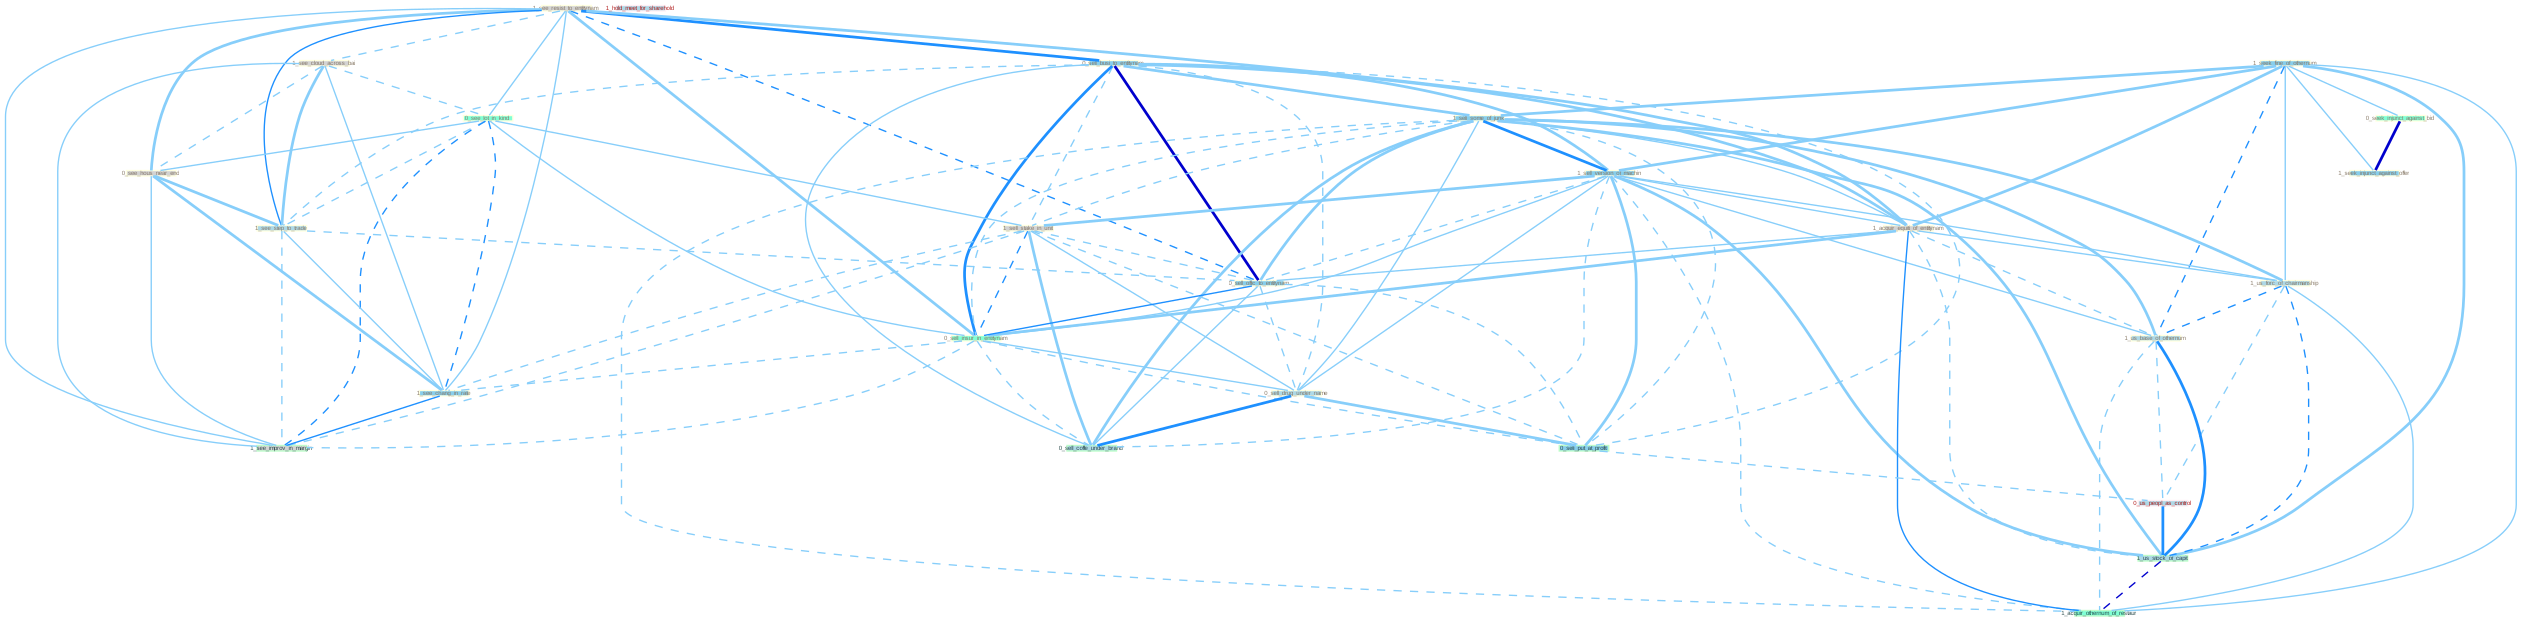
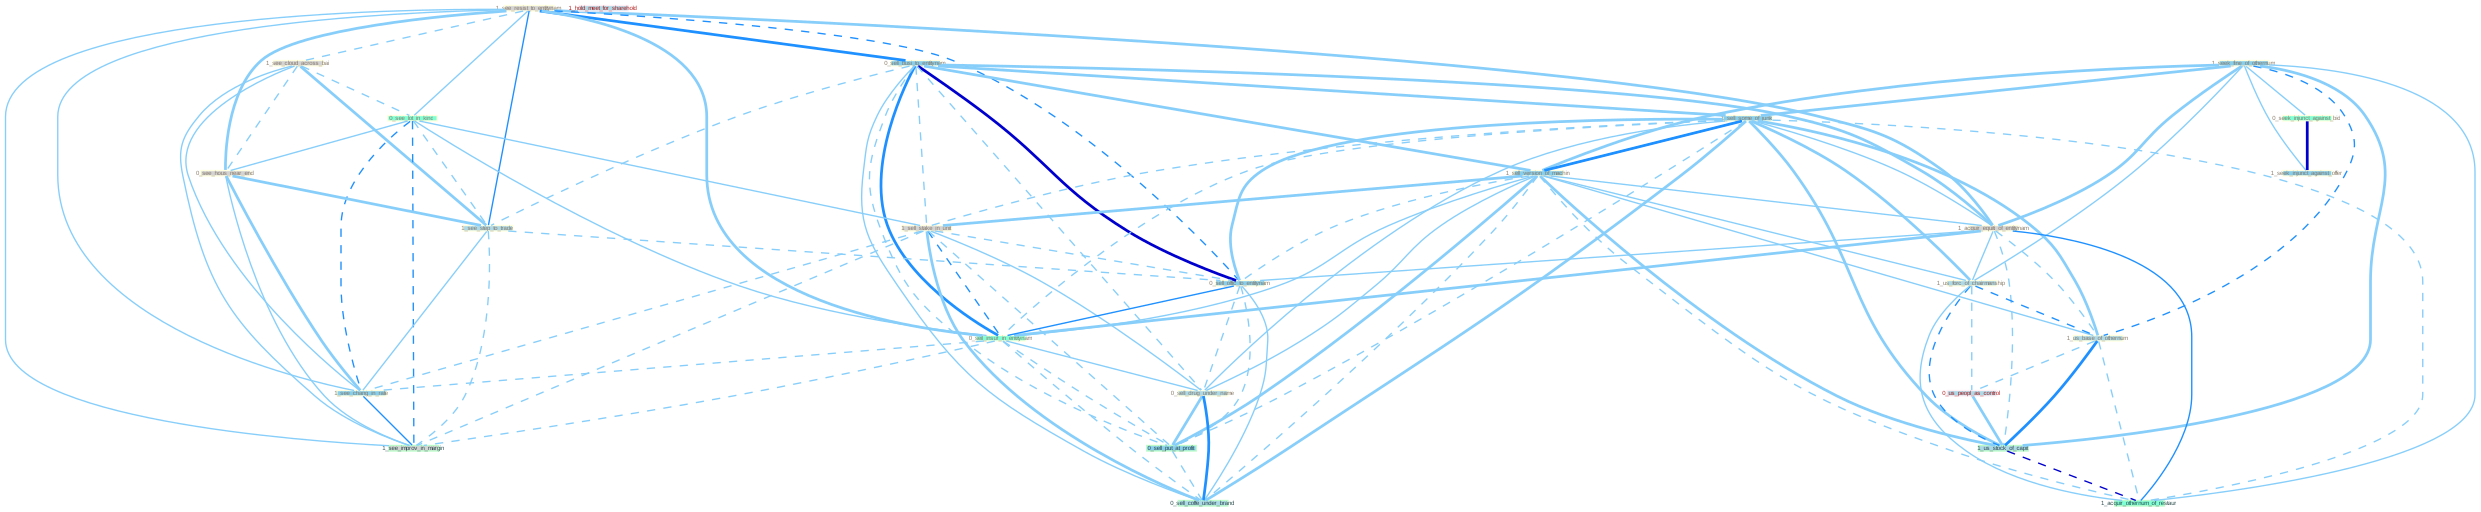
edge "0_sell_put_at_profit" -- "0_us_peopl_as_control": now "0_sell_put_at_profit" -- "0_sell_coffe_under_brand"
edge "0_us_peopl_as_control" -- "1_us_stock_of_capit": color #1e90ff -> #87cefa
